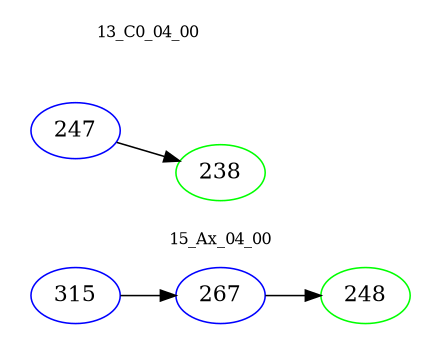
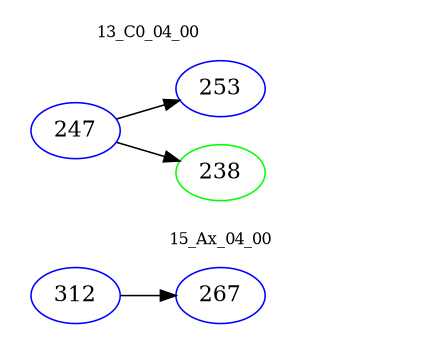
node "253": added
node "315": label "315" -> "312"
node "248": removed
